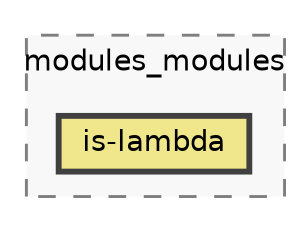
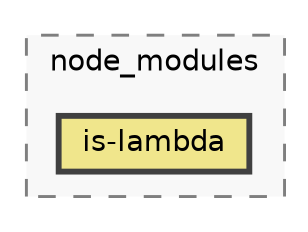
cluster "modules_modules": label "modules_modules" -> "node_modules"
